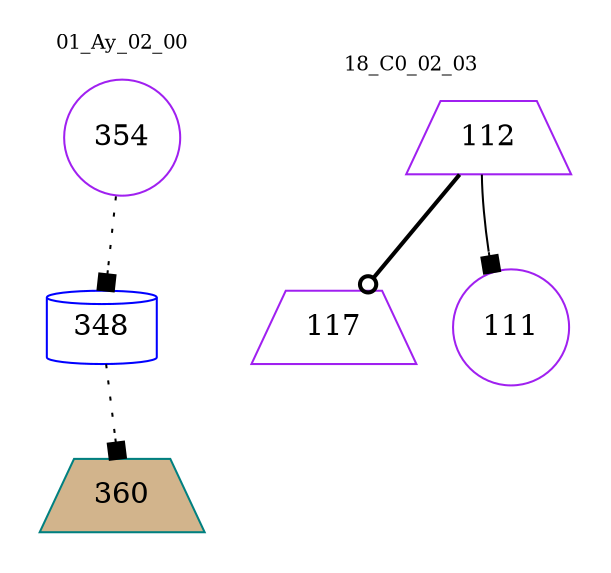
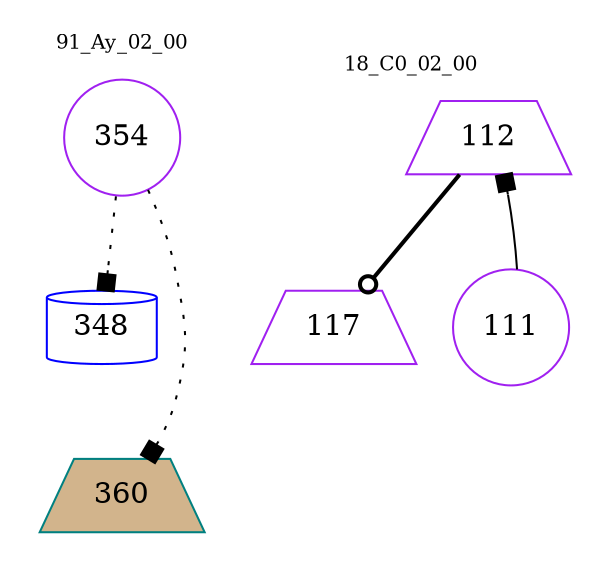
cluster "01_Ay_02_00": label "01_Ay_02_00" -> "91_Ay_02_00"
cluster "18_C0_02_03": label "18_C0_02_03" -> "18_C0_02_00"
edge "112" -> "111": reversed
edge "348" -> "360": now "354" -> "360"
